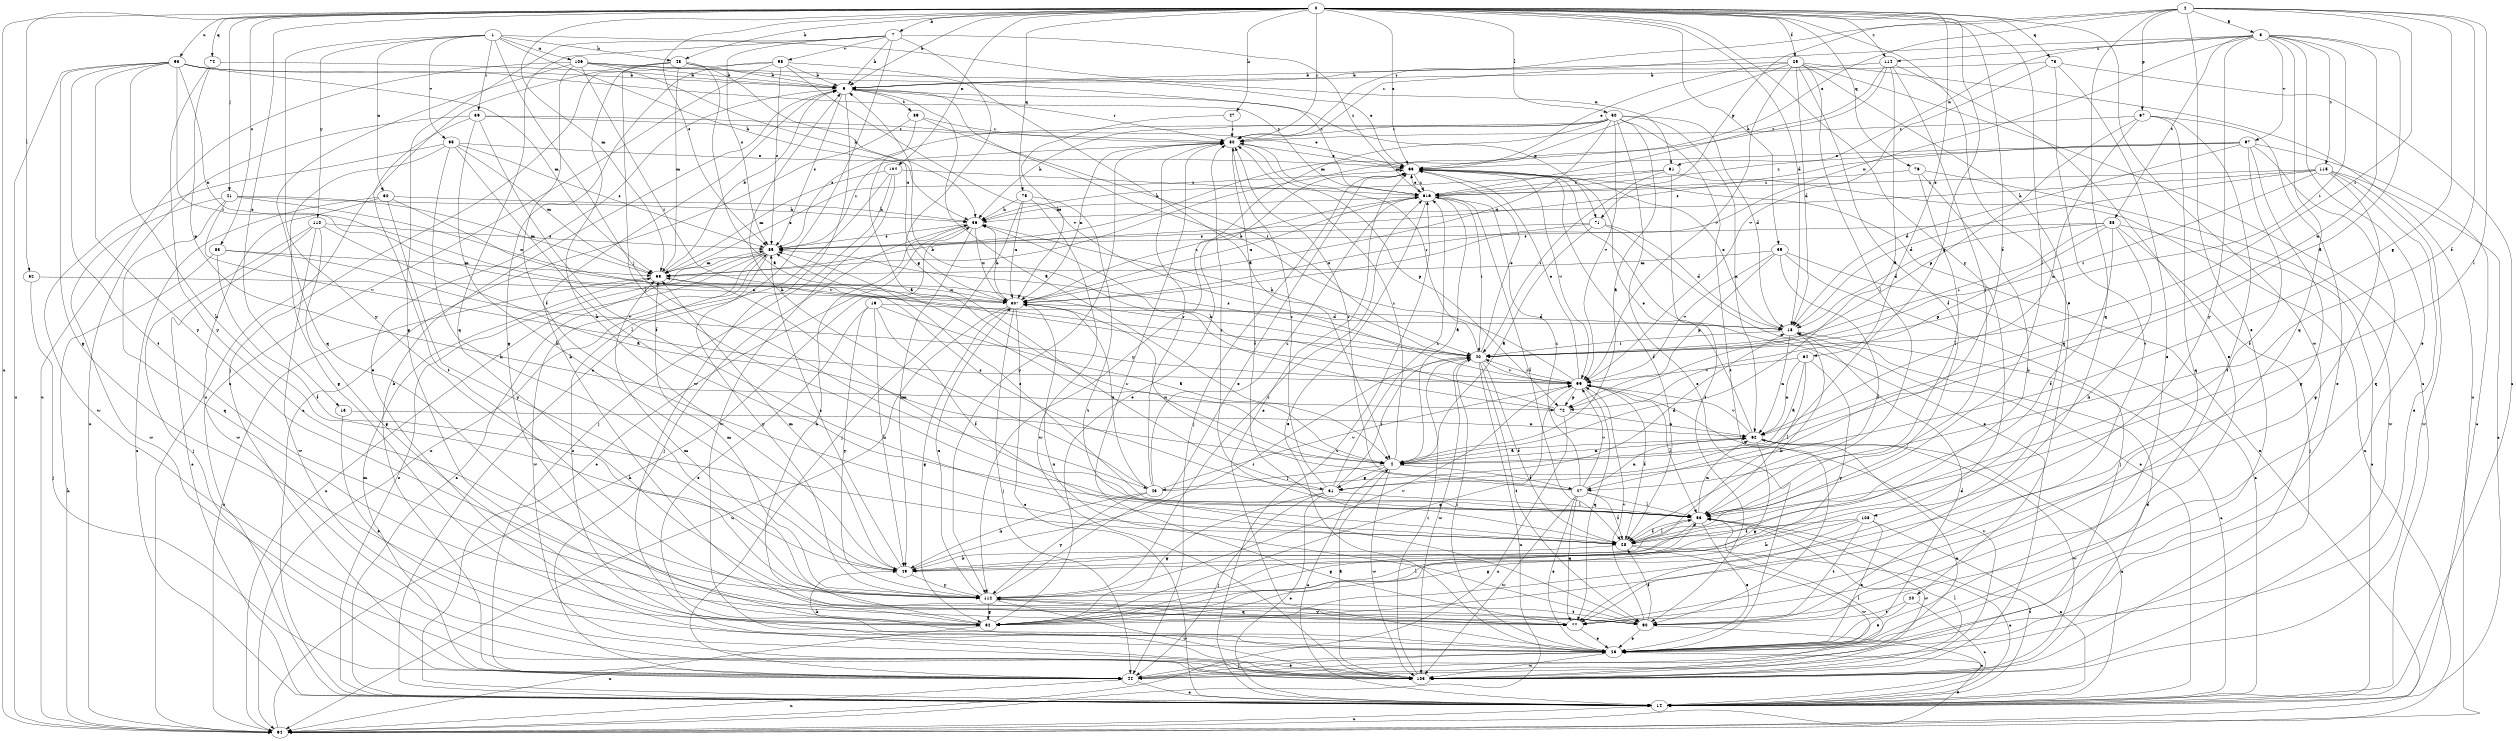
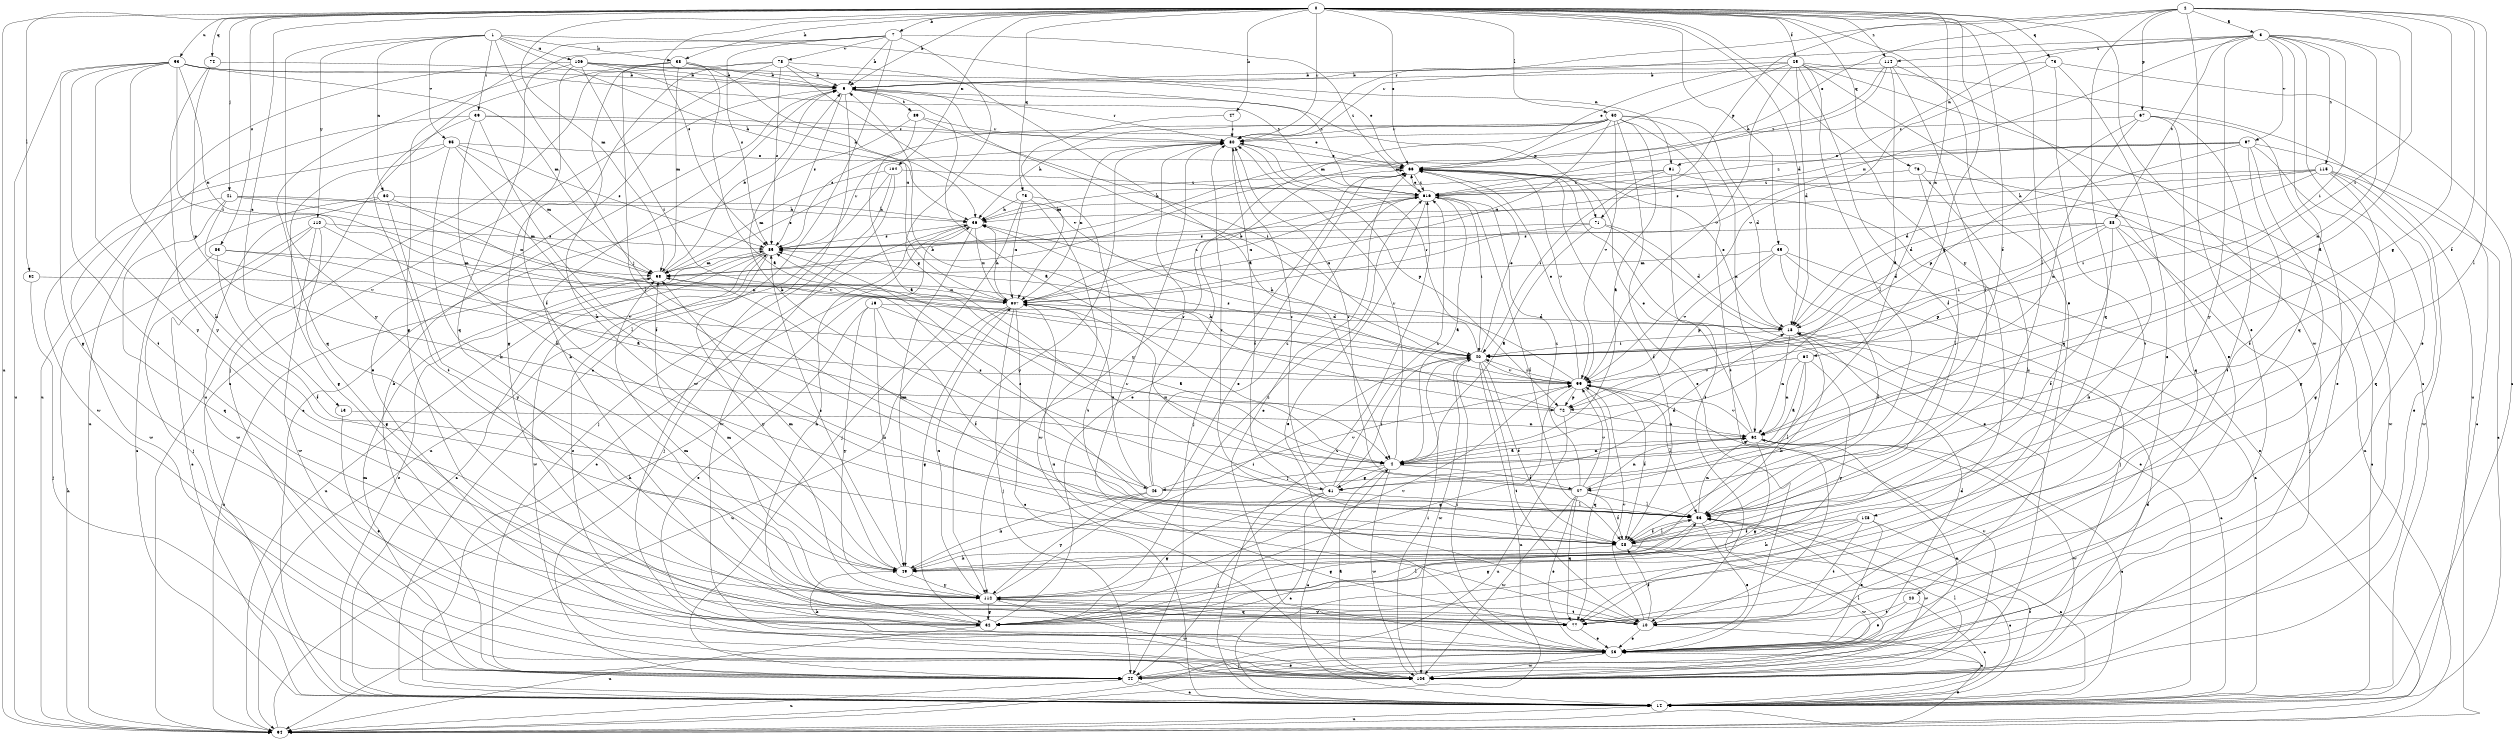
node "48": label "48" -> "38"
node "98": label "98" -> "78"
edge "0" -> "64": label "o" -> "n"
node "108": label "108" -> "148"
node "90": label "90" -> "10"
